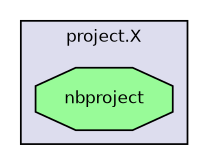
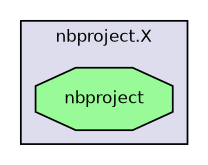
cluster "project.X": label "project.X" -> "nbproject.X"
